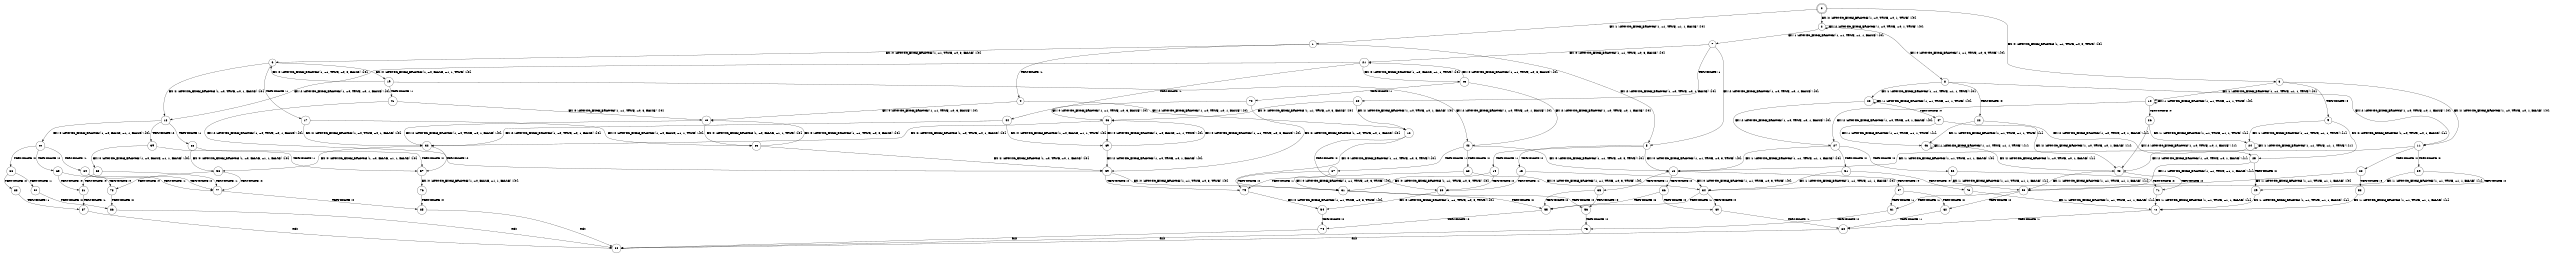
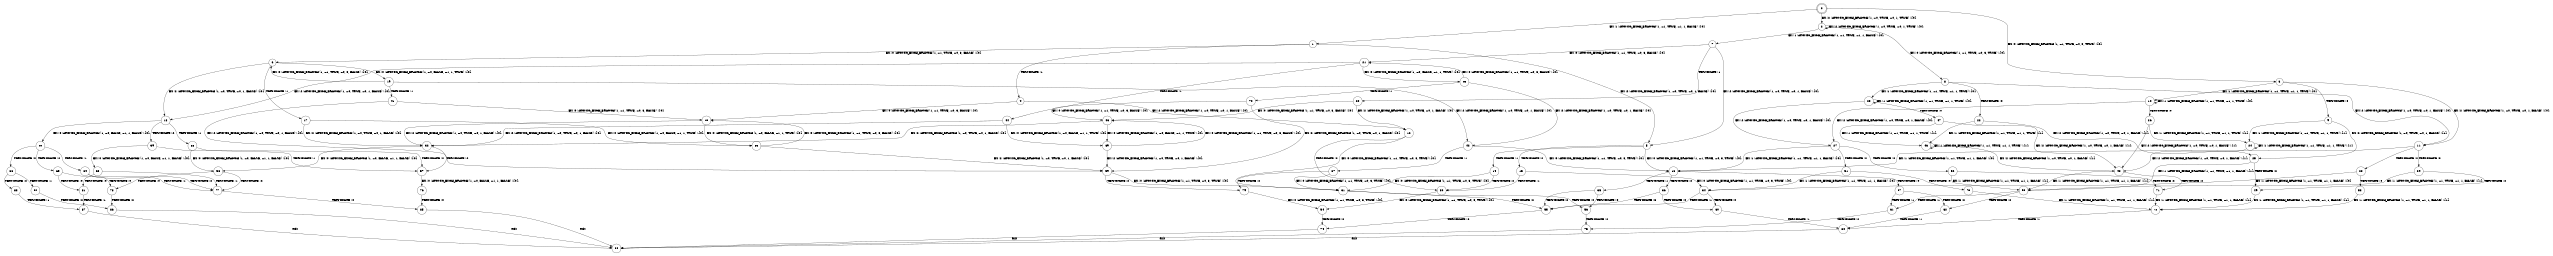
node "68": removed
